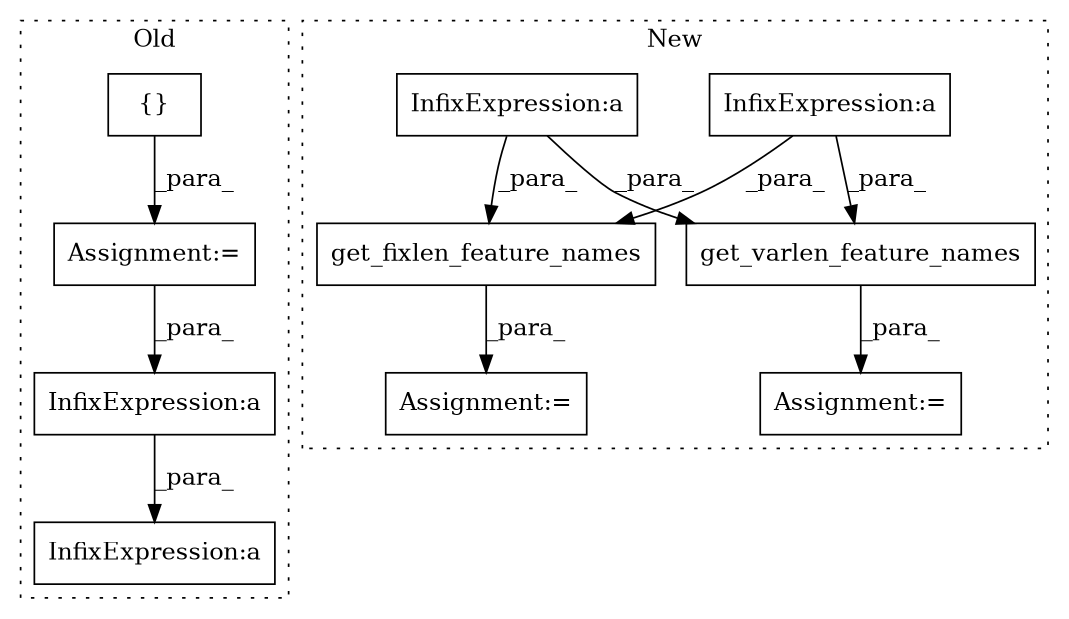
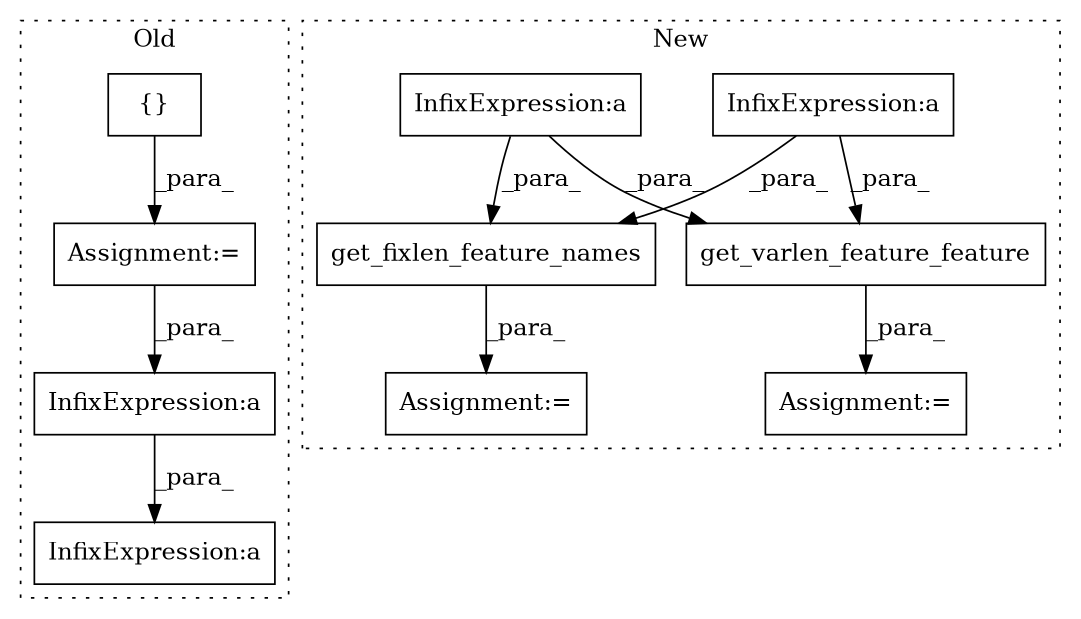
node "get_varlen_feature_names": label "get_varlen_feature_names" -> "get_varlen_feature_feature"
